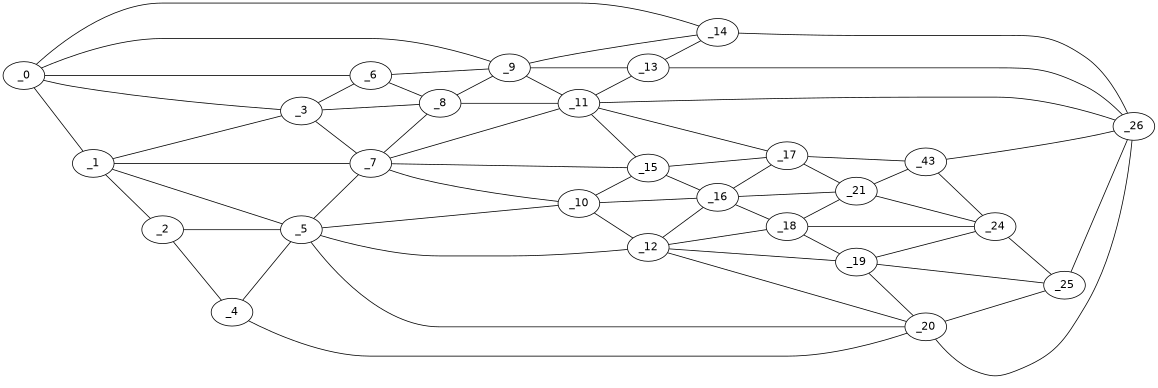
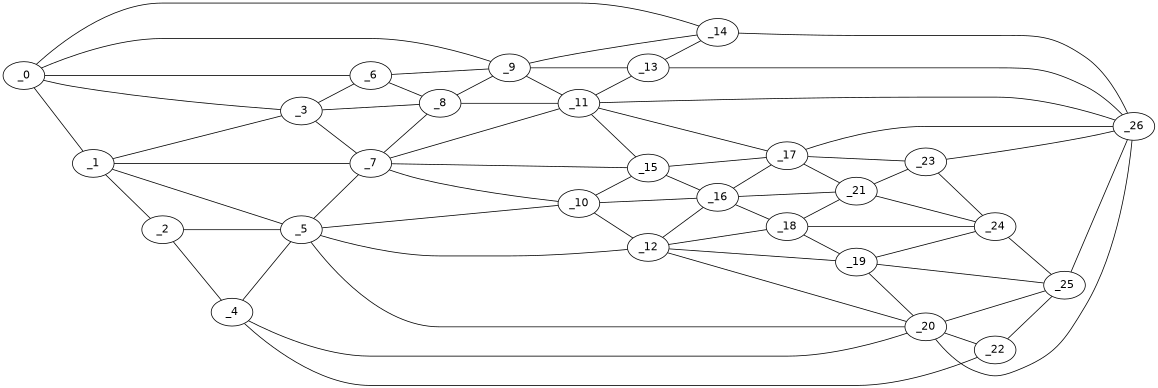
edge "_26" -- "_17": added
node "_43": label "_43" -> "_23"
node "_22": added
